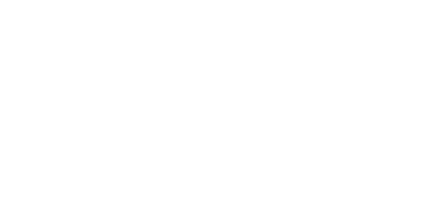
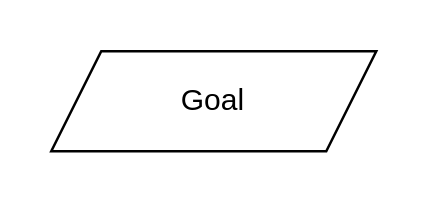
node "Goal": added
